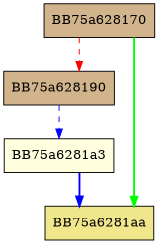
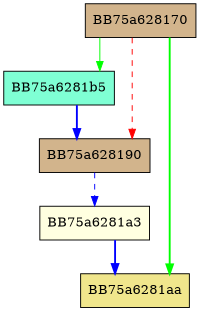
node "BB75a6281b5": added
